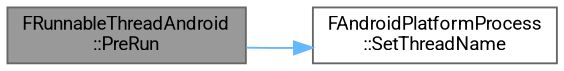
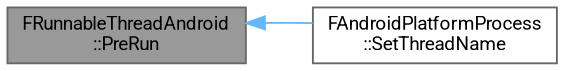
edge "FRunnableThreadAndroid ::PreRun" -> "FAndroidPlatformProcess ::SetThreadName": reversed
